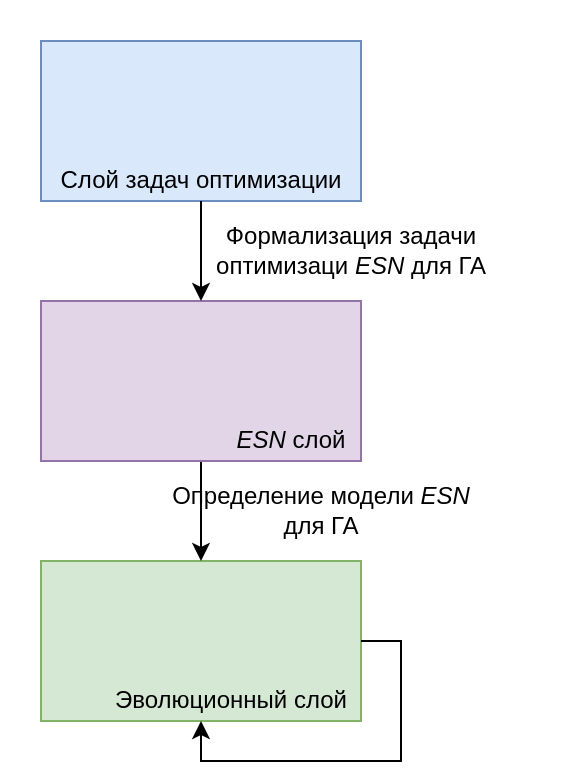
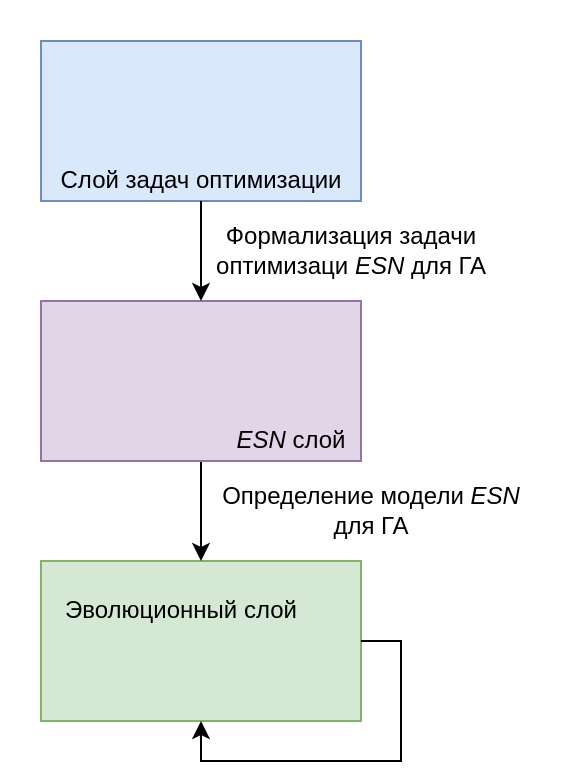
node "Определение модели ESN для ГА": moved (321, 511) -> (371, 511)
node "Эволюционный слой": moved (231, 701) -> (181, 611)
